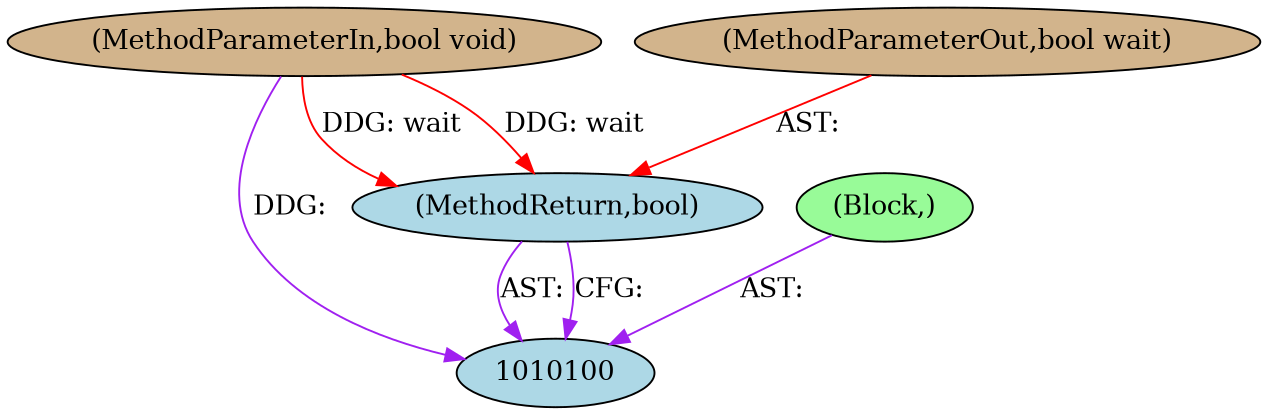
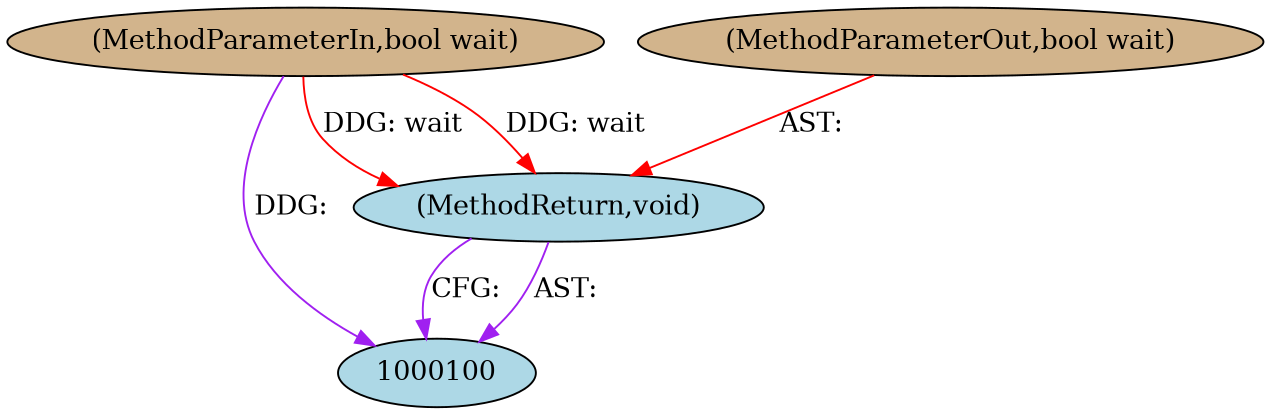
node "(MethodParameterIn,bool void)": label "(MethodParameterIn,bool void)" -> "(MethodParameterIn,bool wait)"
node "(MethodReturn,bool)": label "(MethodReturn,bool)" -> "(MethodReturn,void)"
node "(Block,)": removed
node "1010100": label "1010100" -> "1000100"
